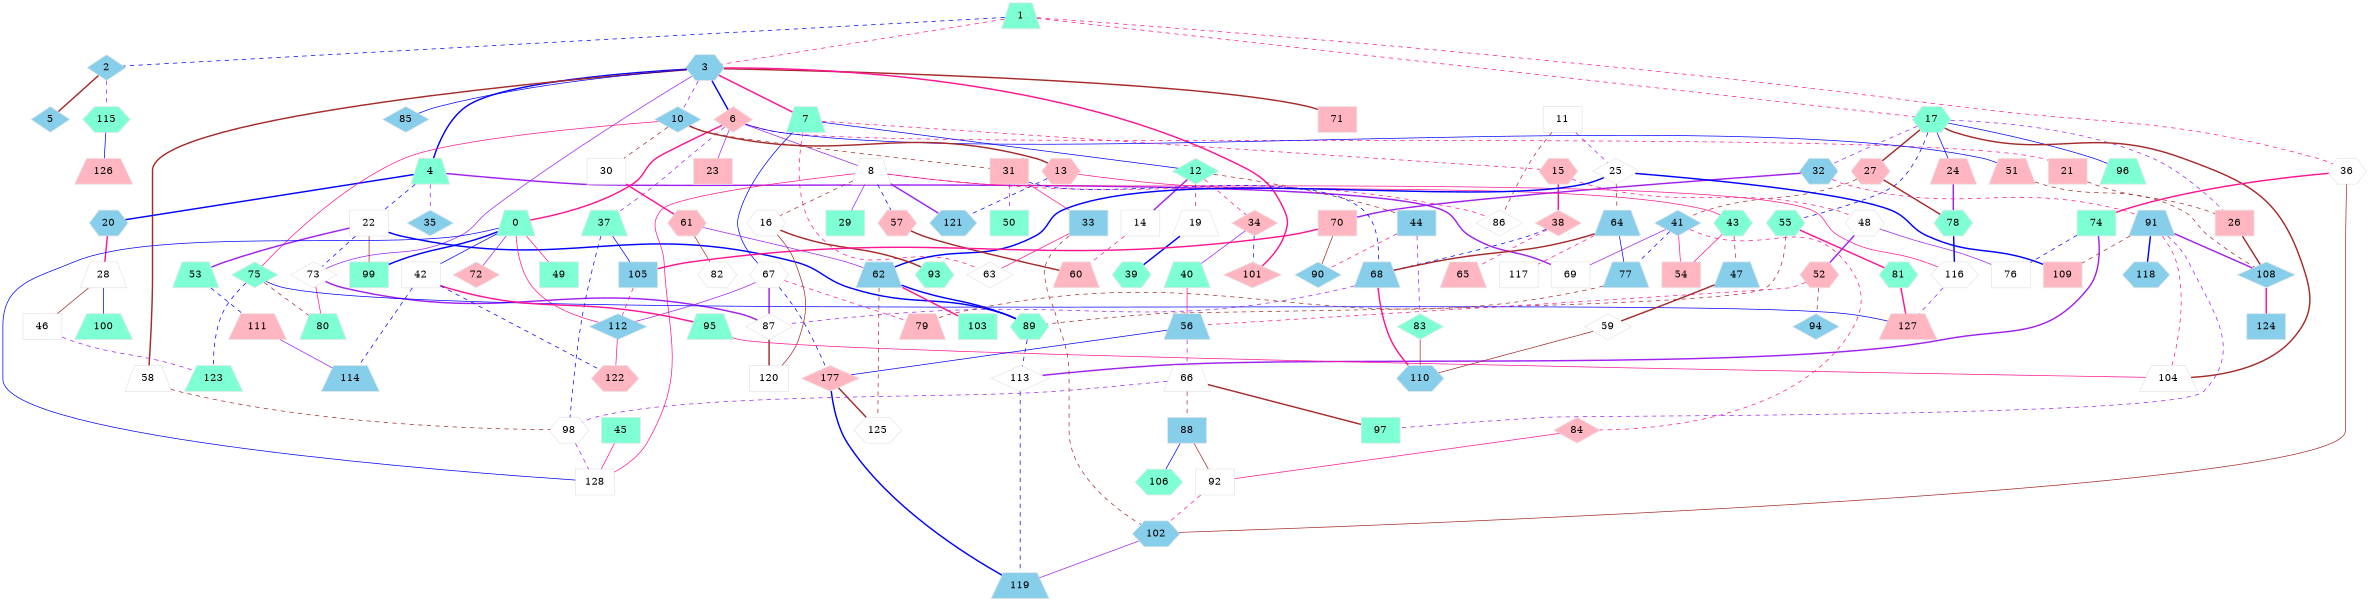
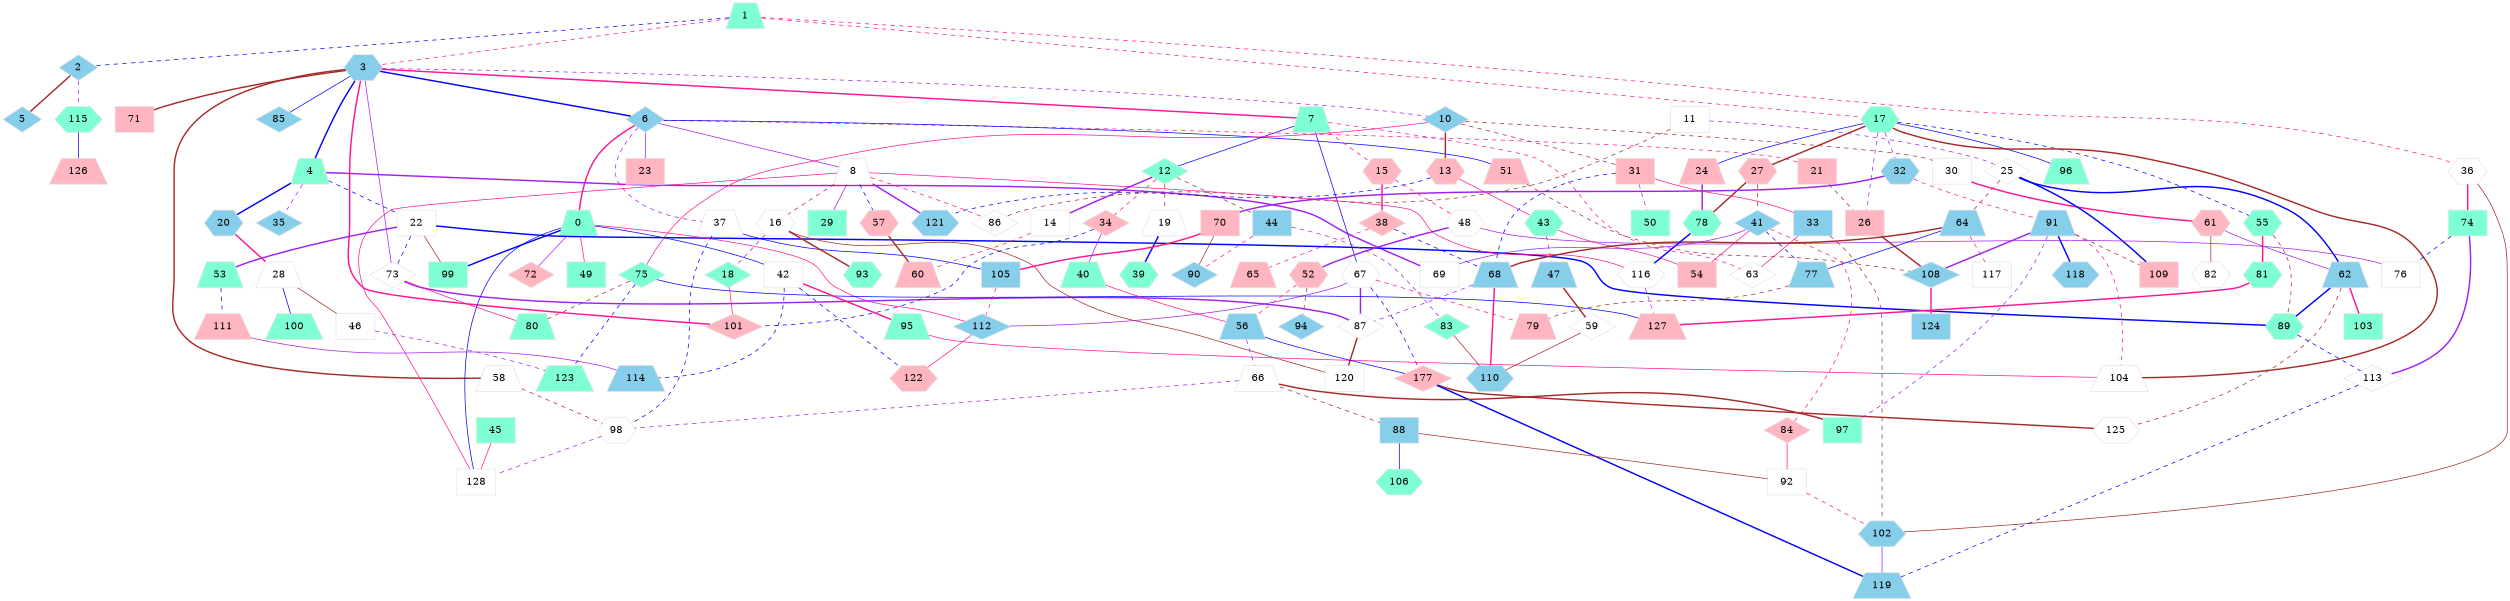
node "6": fillcolor lightpink -> skyblue
node "37": fillcolor aquamarine -> white
node "18": added
